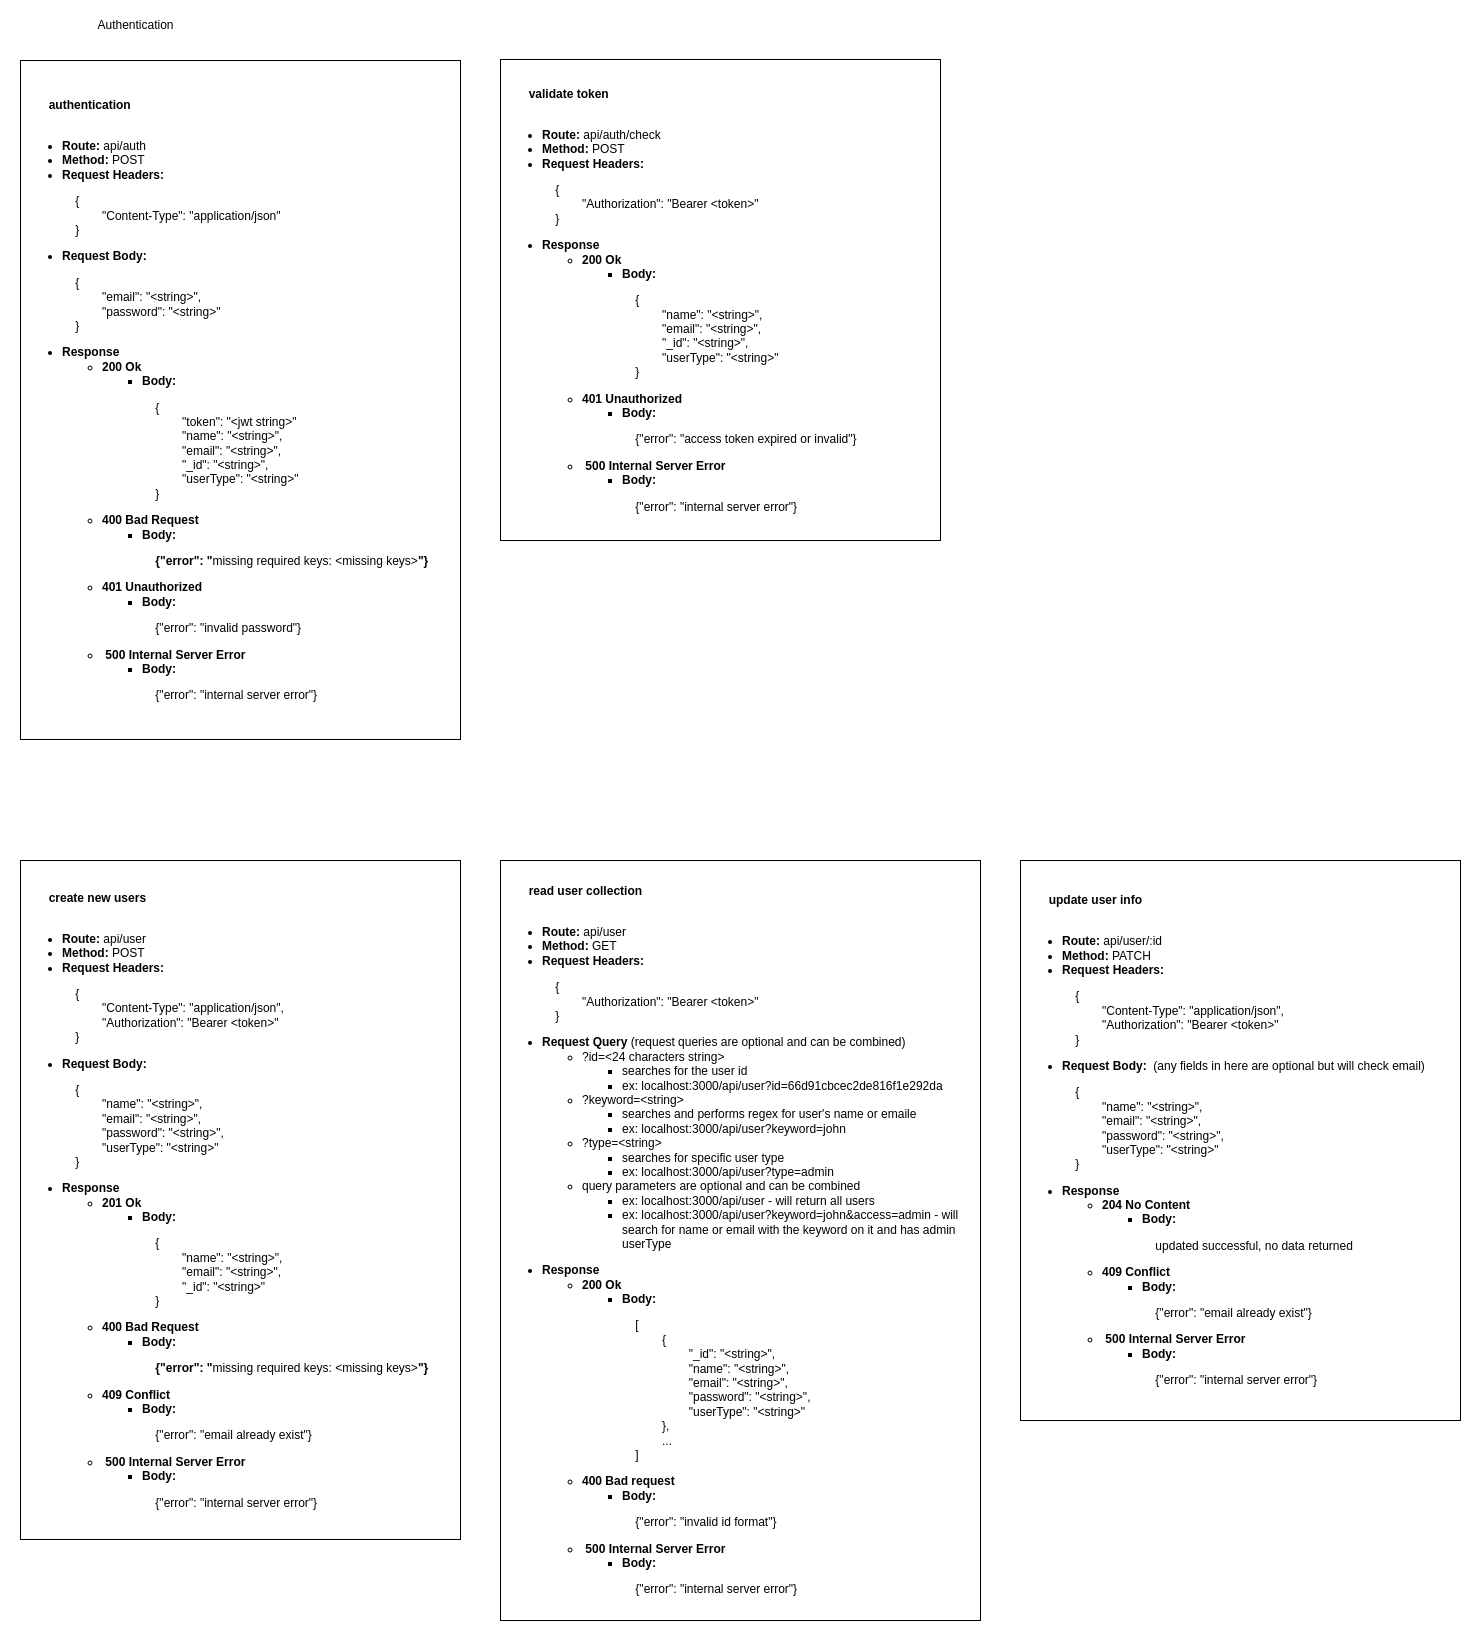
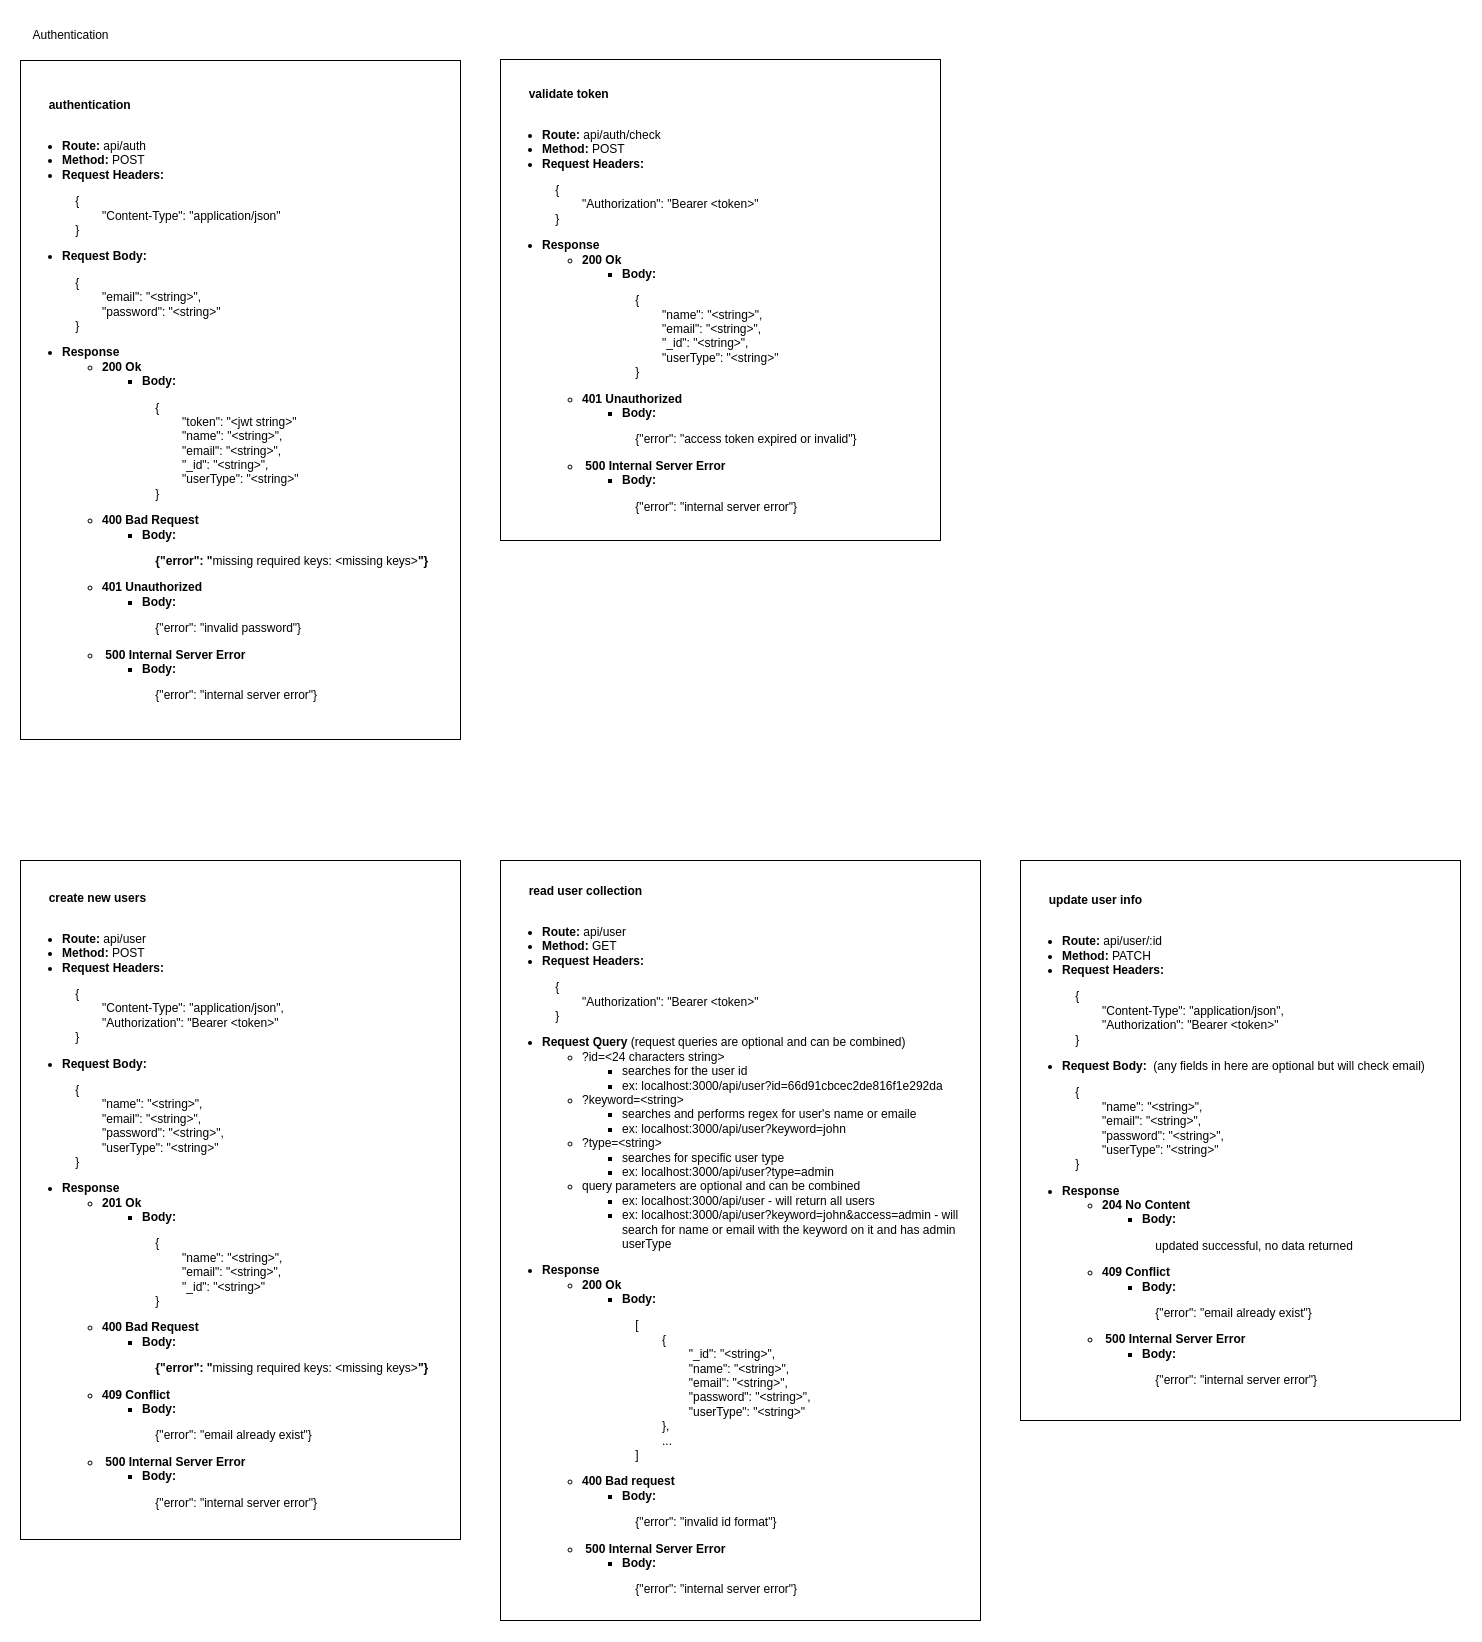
node "Authentication": moved (136, 26) -> (71, 36)
